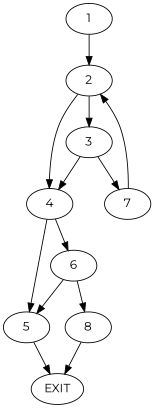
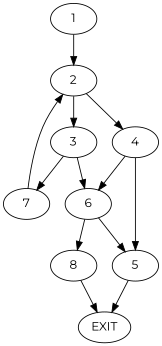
edge "3" -> "4": now "3" -> "6"
